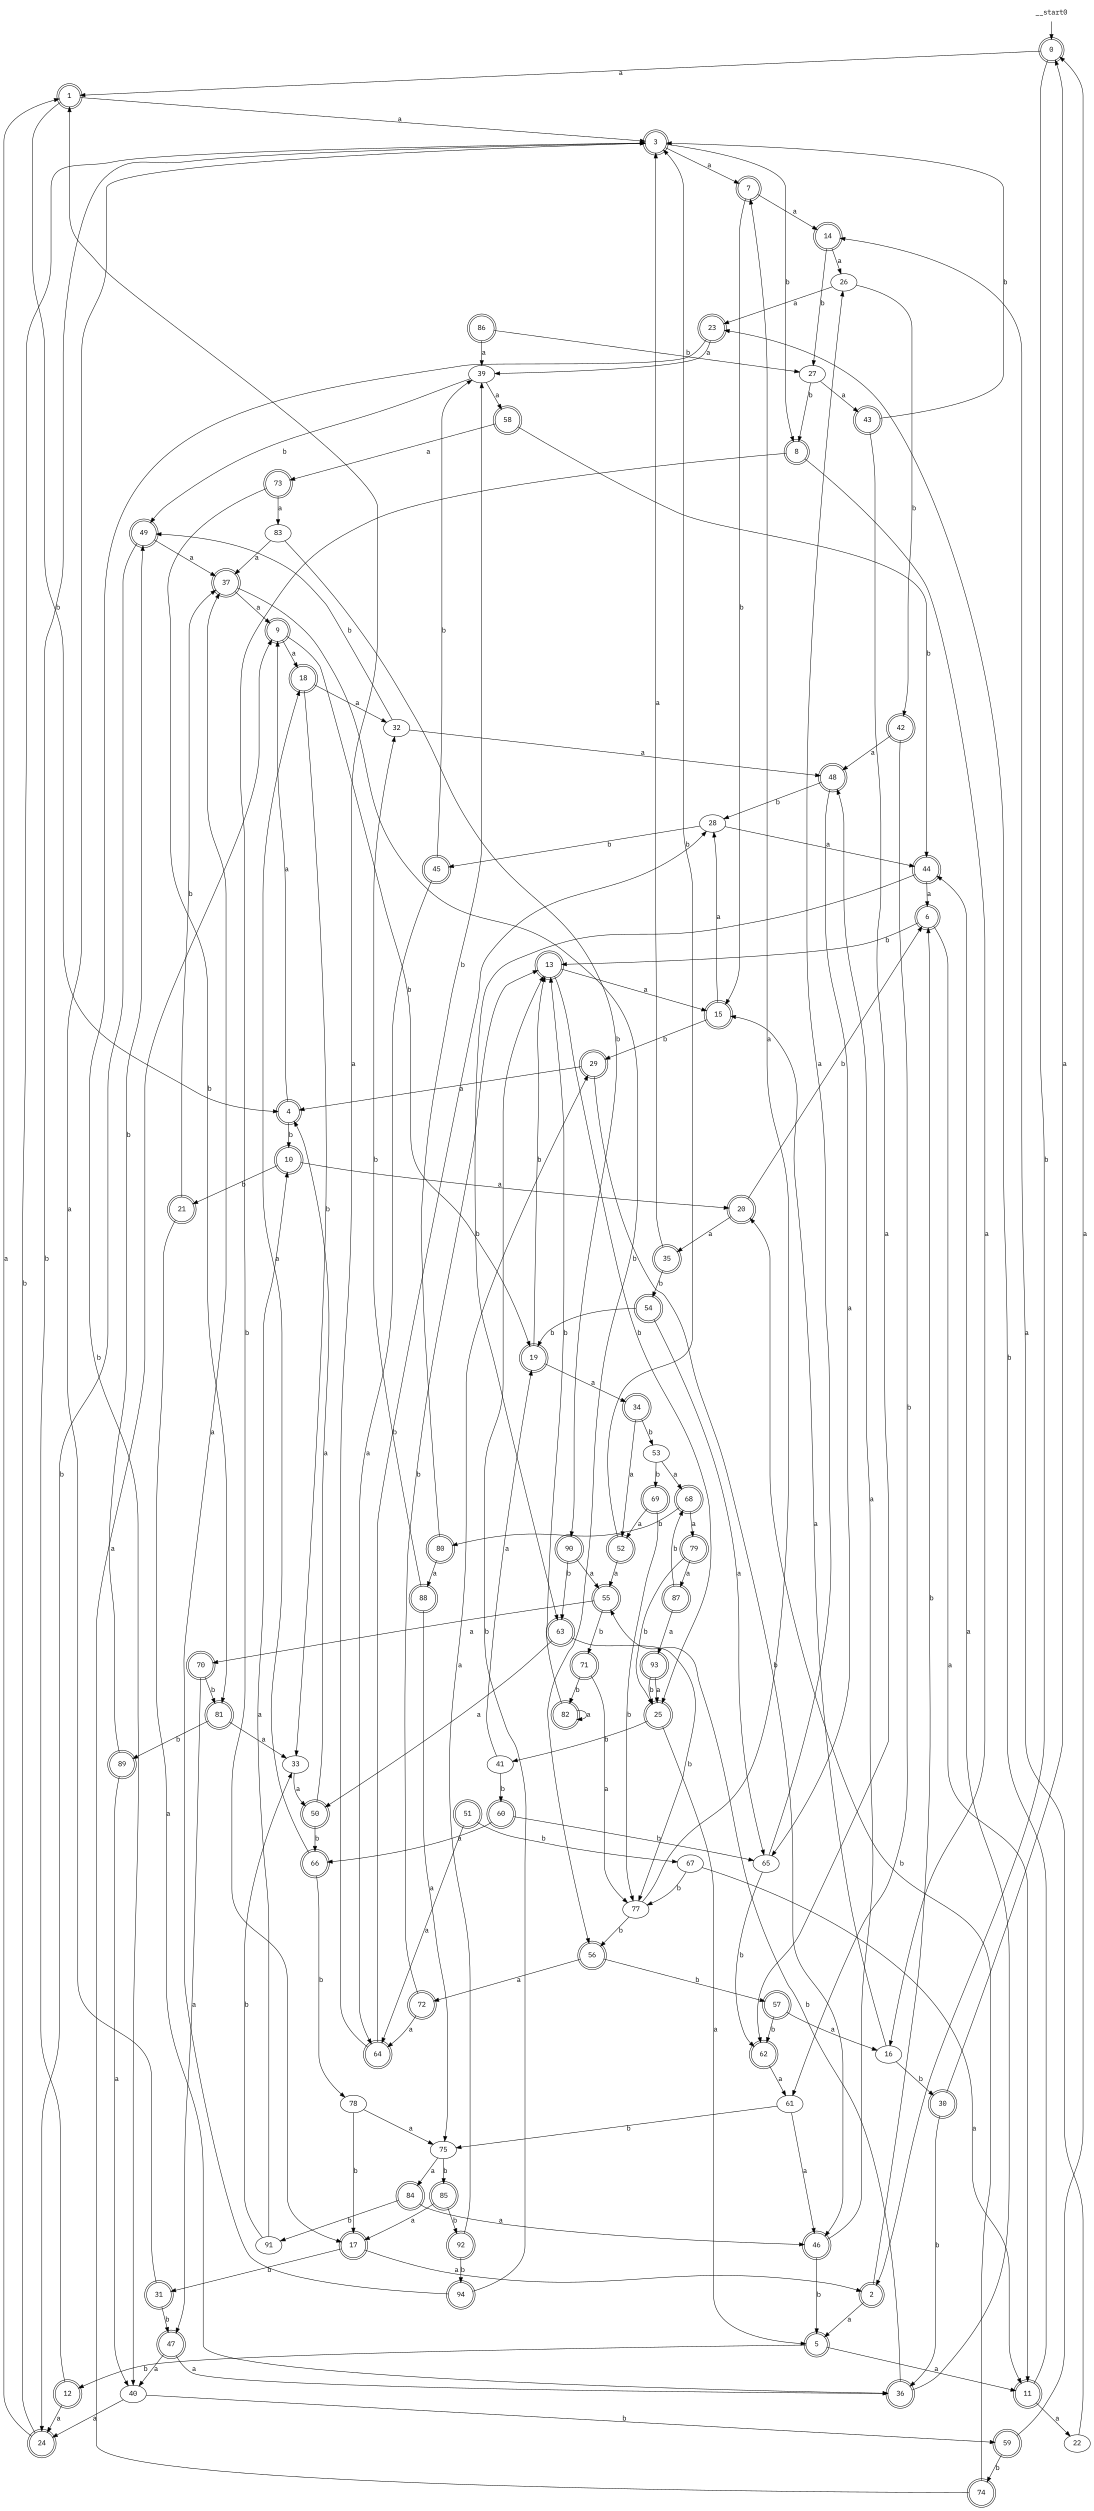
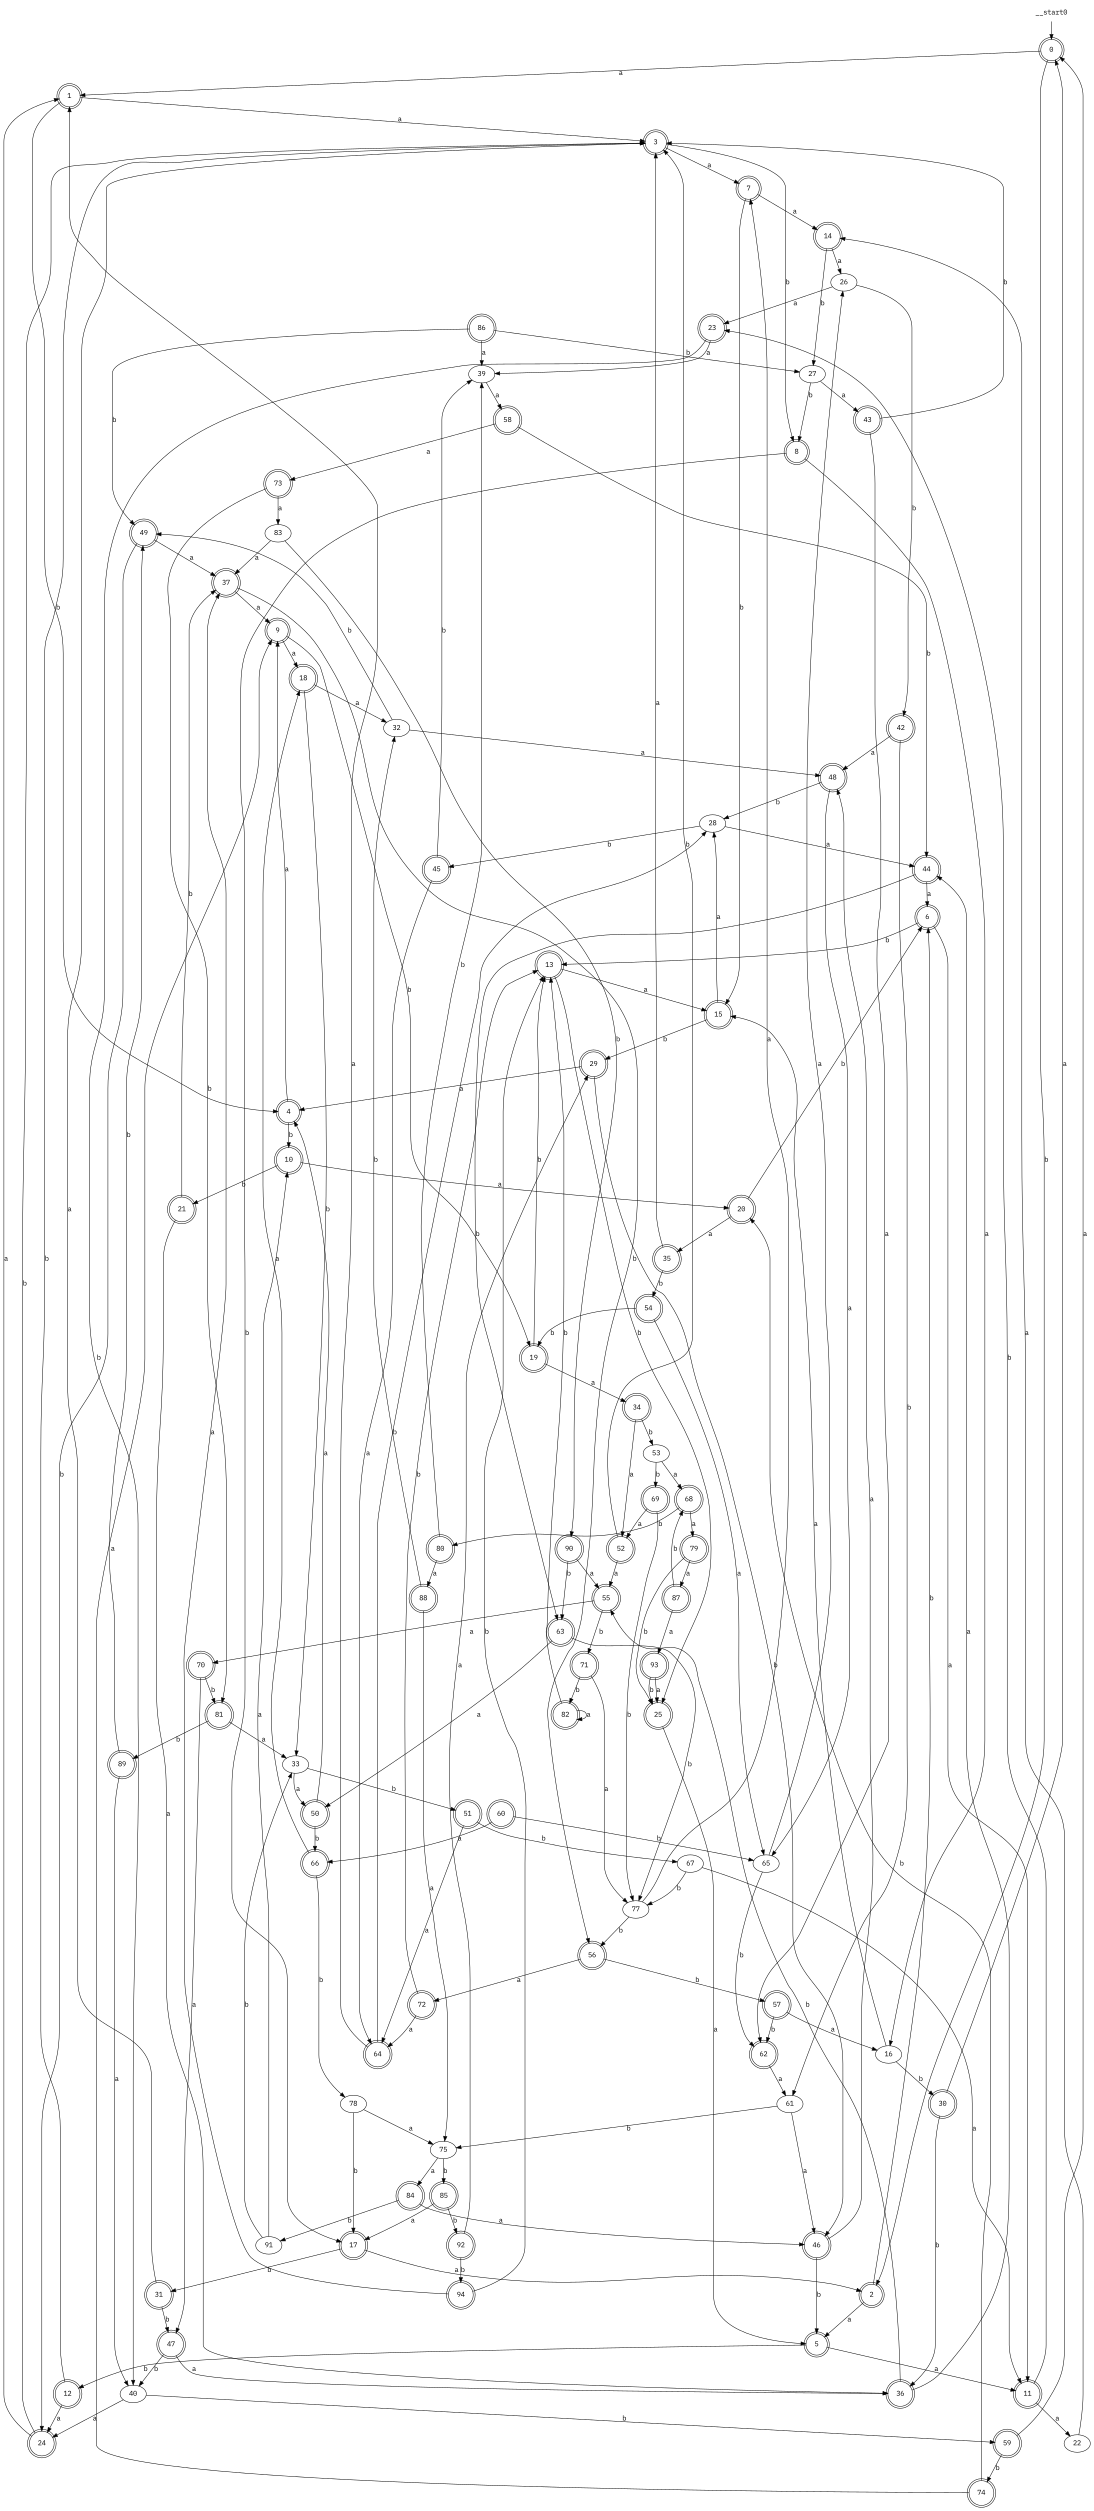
edge "39" -> "49": now "86" -> "49"
node "41": removed
edge "33" -> "51": added, label "b"
edge "47" -> "40": label "a" -> "b"
